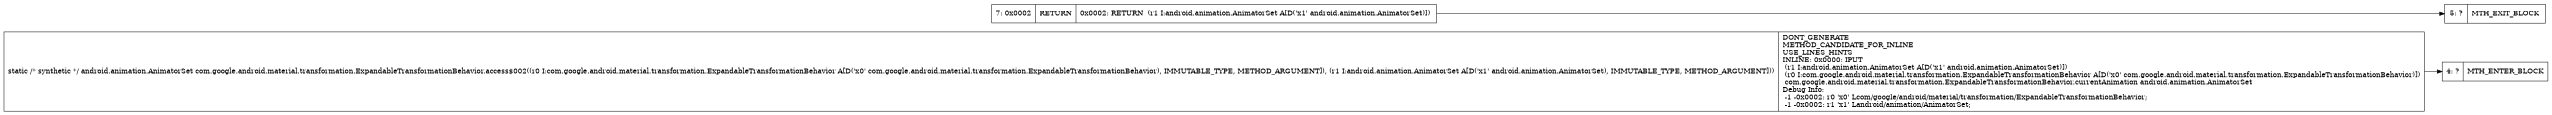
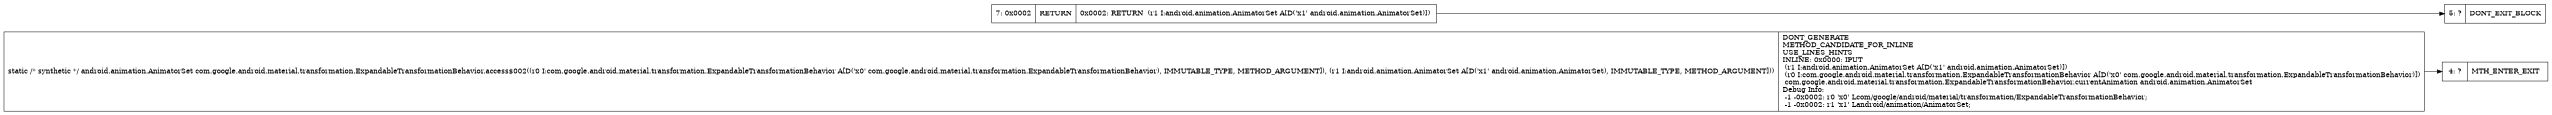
node "5: ?": text "MTH_EXIT_BLOCK" -> "DONT_EXIT_BLOCK"
node "4: ?": text "MTH_ENTER_BLOCK" -> "MTH_ENTER_EXIT"
